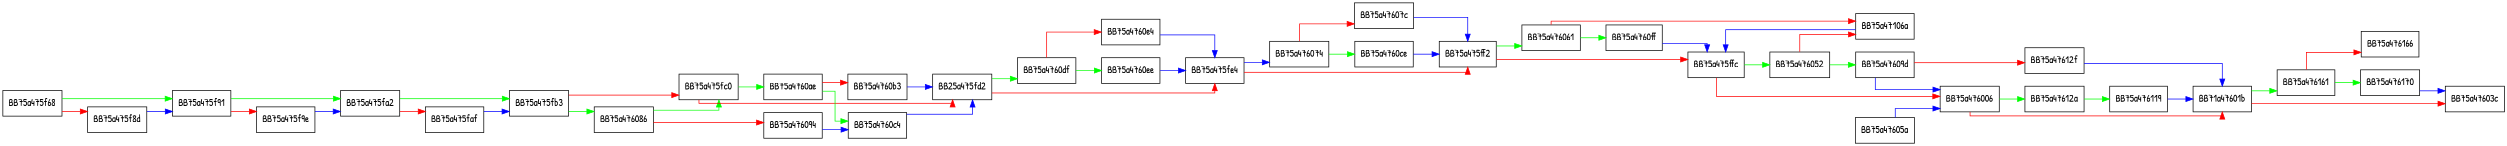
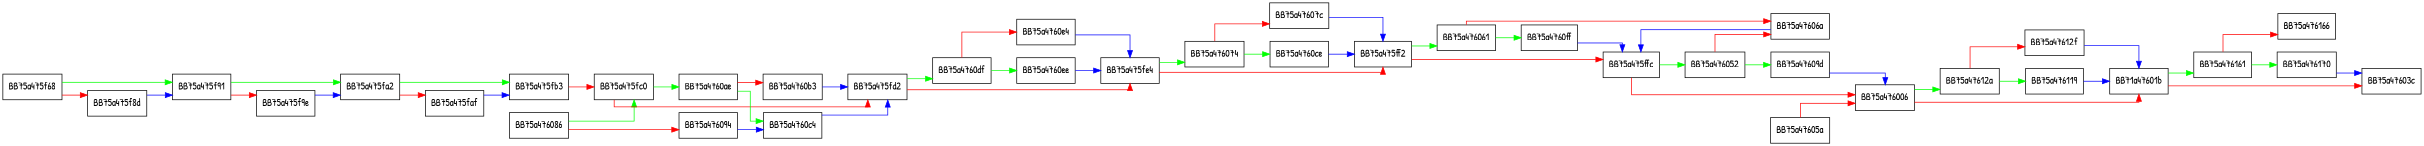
node "BB75a47106a": label "BB75a47106a" -> "BB75a47606a"
edge "BB75a475fe4" -> "BB75a476074": color blue -> green
edge "BB75a47609d" -> "BB75a47612f": now "BB75a47612a" -> "BB75a47612f"
node "BB25a475fd2": label "BB25a475fd2" -> "BB75a475fd2"
edge "BB75a47605a" -> "BB75a476006": color blue -> red
edge "BB75a475fb3" -> "BB75a476086": removed
